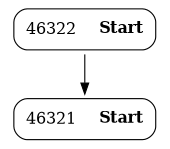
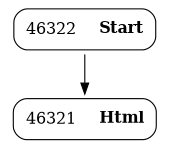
node "46321": text "Start" -> "Html"
